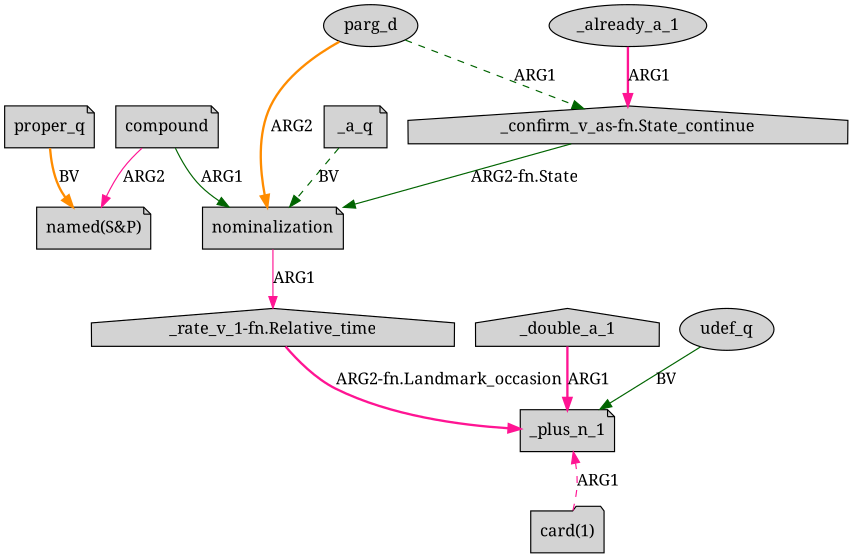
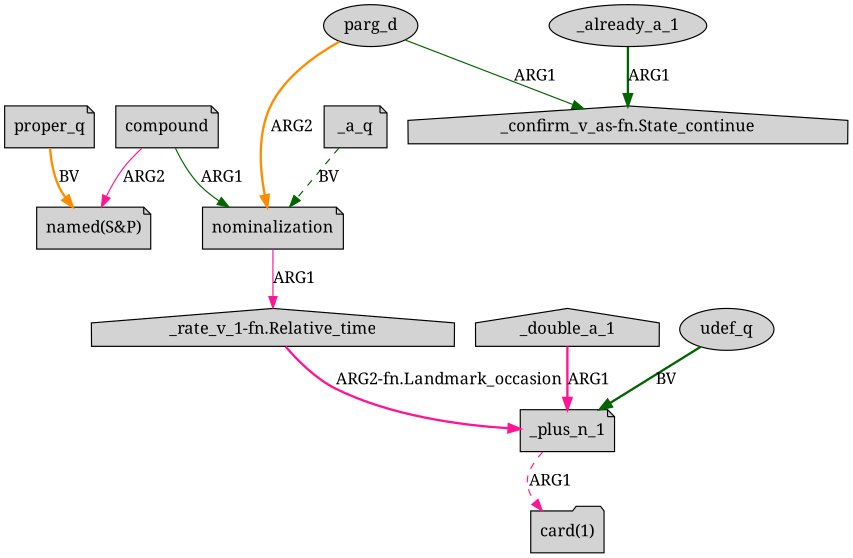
edge "_already_a_1" -> "_confirm_v_as-fn.State_continue": color deeppink -> darkgreen
edge "parg_d" -> "_confirm_v_as-fn.State_continue": style dashed -> solid
edge "_confirm_v_as-fn.State_continue" -> "nominalization": removed, label "ARG2-fn.State"
edge "udef_q" -> "_plus_n_1": style solid -> bold
edge "card(1)" -> "_plus_n_1": reversed
